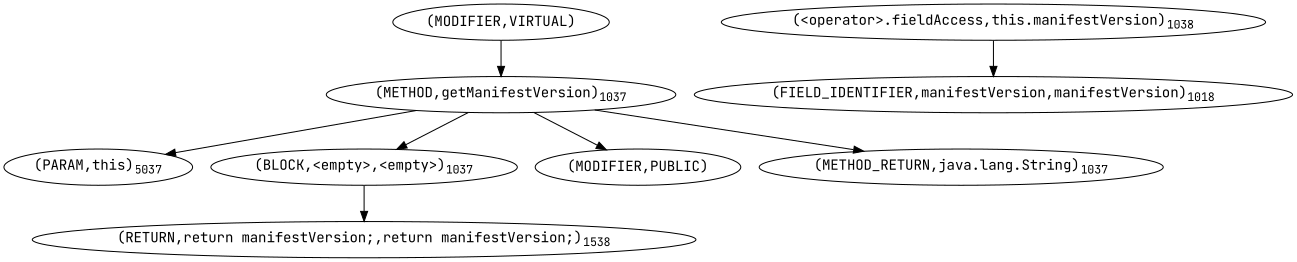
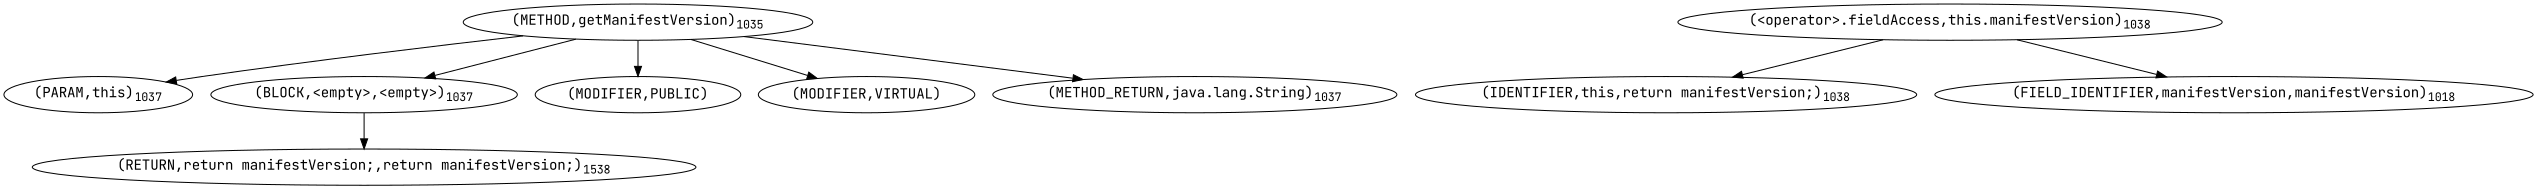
edge "(MODIFIER,VIRTUAL)" -> "(METHOD,getManifestVersion)": reversed
node "(METHOD,getManifestVersion)": text "1037" -> "1035"
node "(IDENTIFIER,this,return manifestVersion;)": added
node "(PARAM,this)": text "5037" -> "1037"
